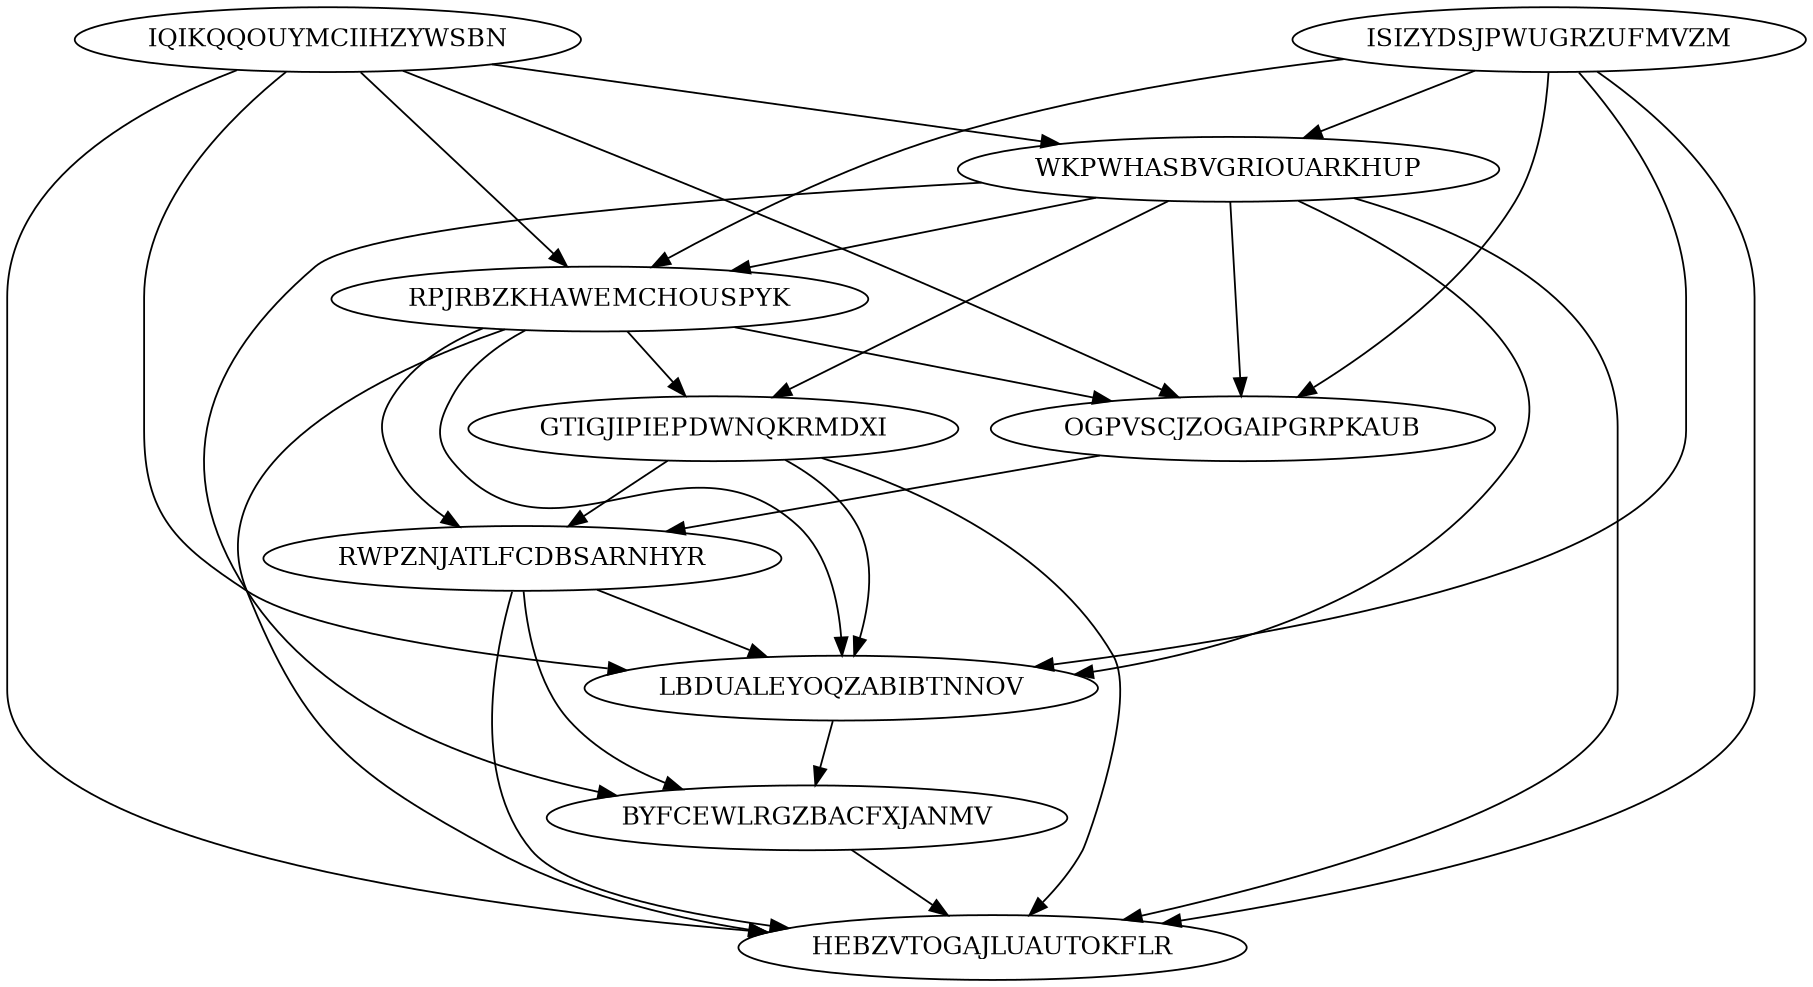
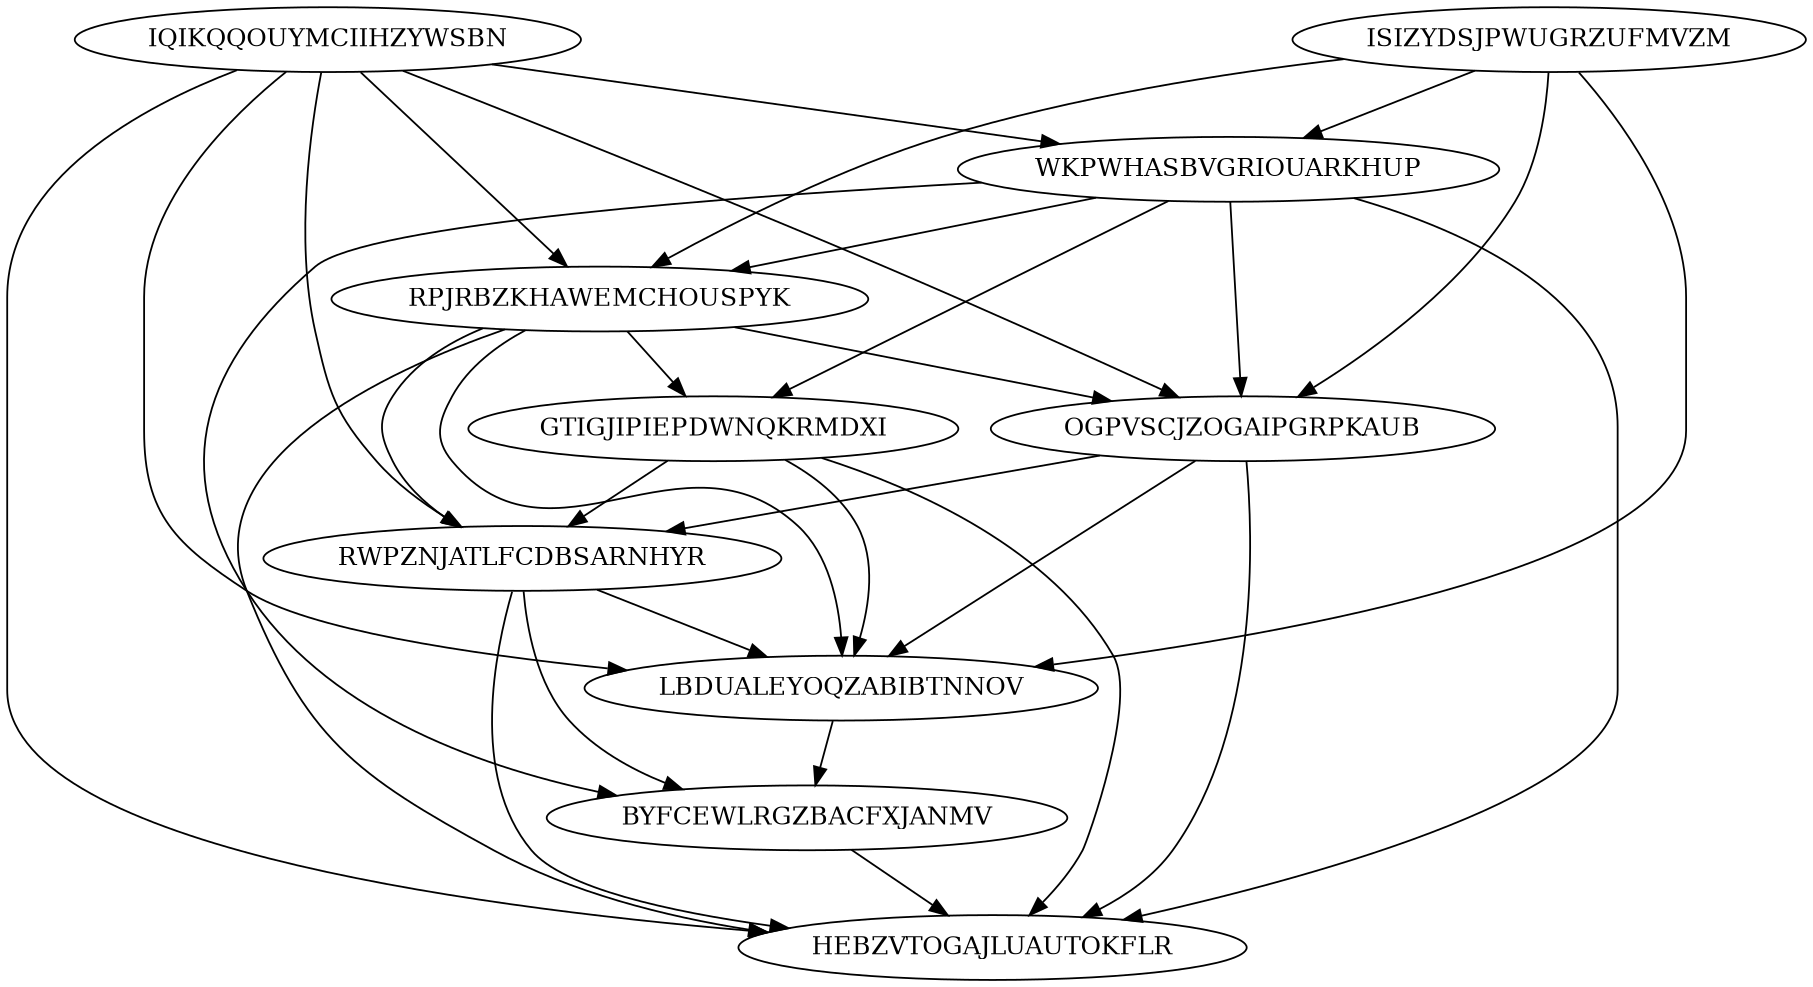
edge "IQIKQQOUYMCIIHZYWSBN" -> "RWPZNJATLFCDBSARNHYR": added
edge "WKPWHASBVGRIOUARKHUP" -> "LBDUALEYOQZABIBTNNOV": now "OGPVSCJZOGAIPGRPKAUB" -> "LBDUALEYOQZABIBTNNOV"
edge "ISIZYDSJPWUGRZUFMVZM" -> "HEBZVTOGAJLUAUTOKFLR": now "OGPVSCJZOGAIPGRPKAUB" -> "HEBZVTOGAJLUAUTOKFLR"
